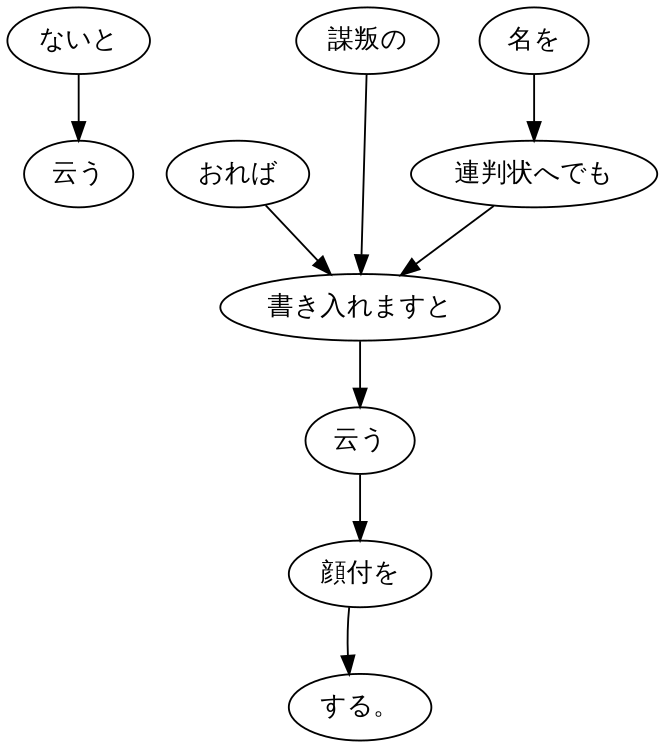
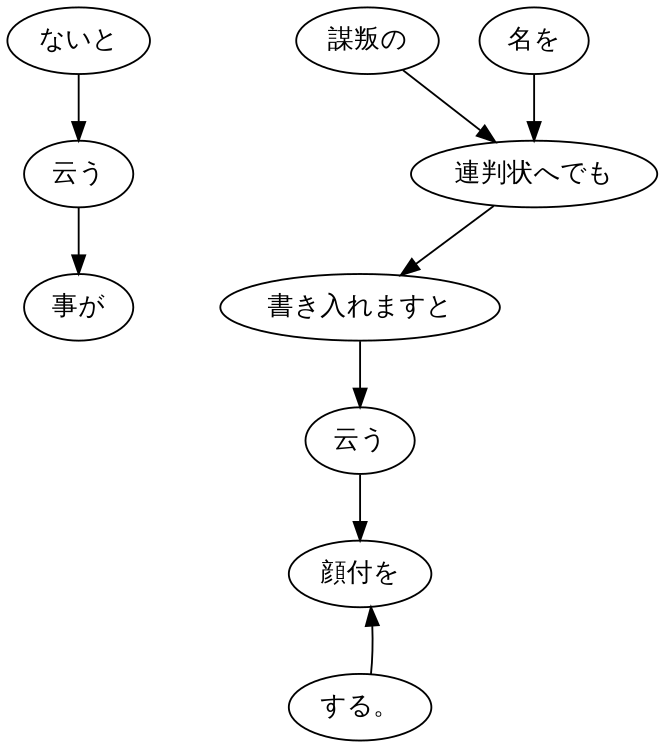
edge "謀叛の" -> "書き入れますと": now "謀叛の" -> "連判状へでも"
node "おれば": removed
node "事が": added
edge "顔付を" -> "する。": reversed
